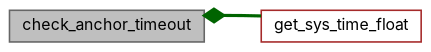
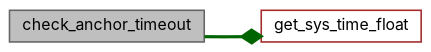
edge "get_sys_time_float" -> "check_anchor_timeout": reversed
